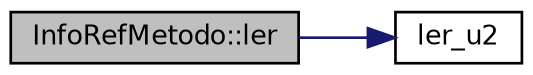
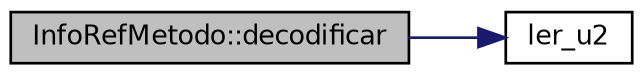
node "InfoRefMetodo::ler": label "InfoRefMetodo::ler" -> "InfoRefMetodo::decodificar"
